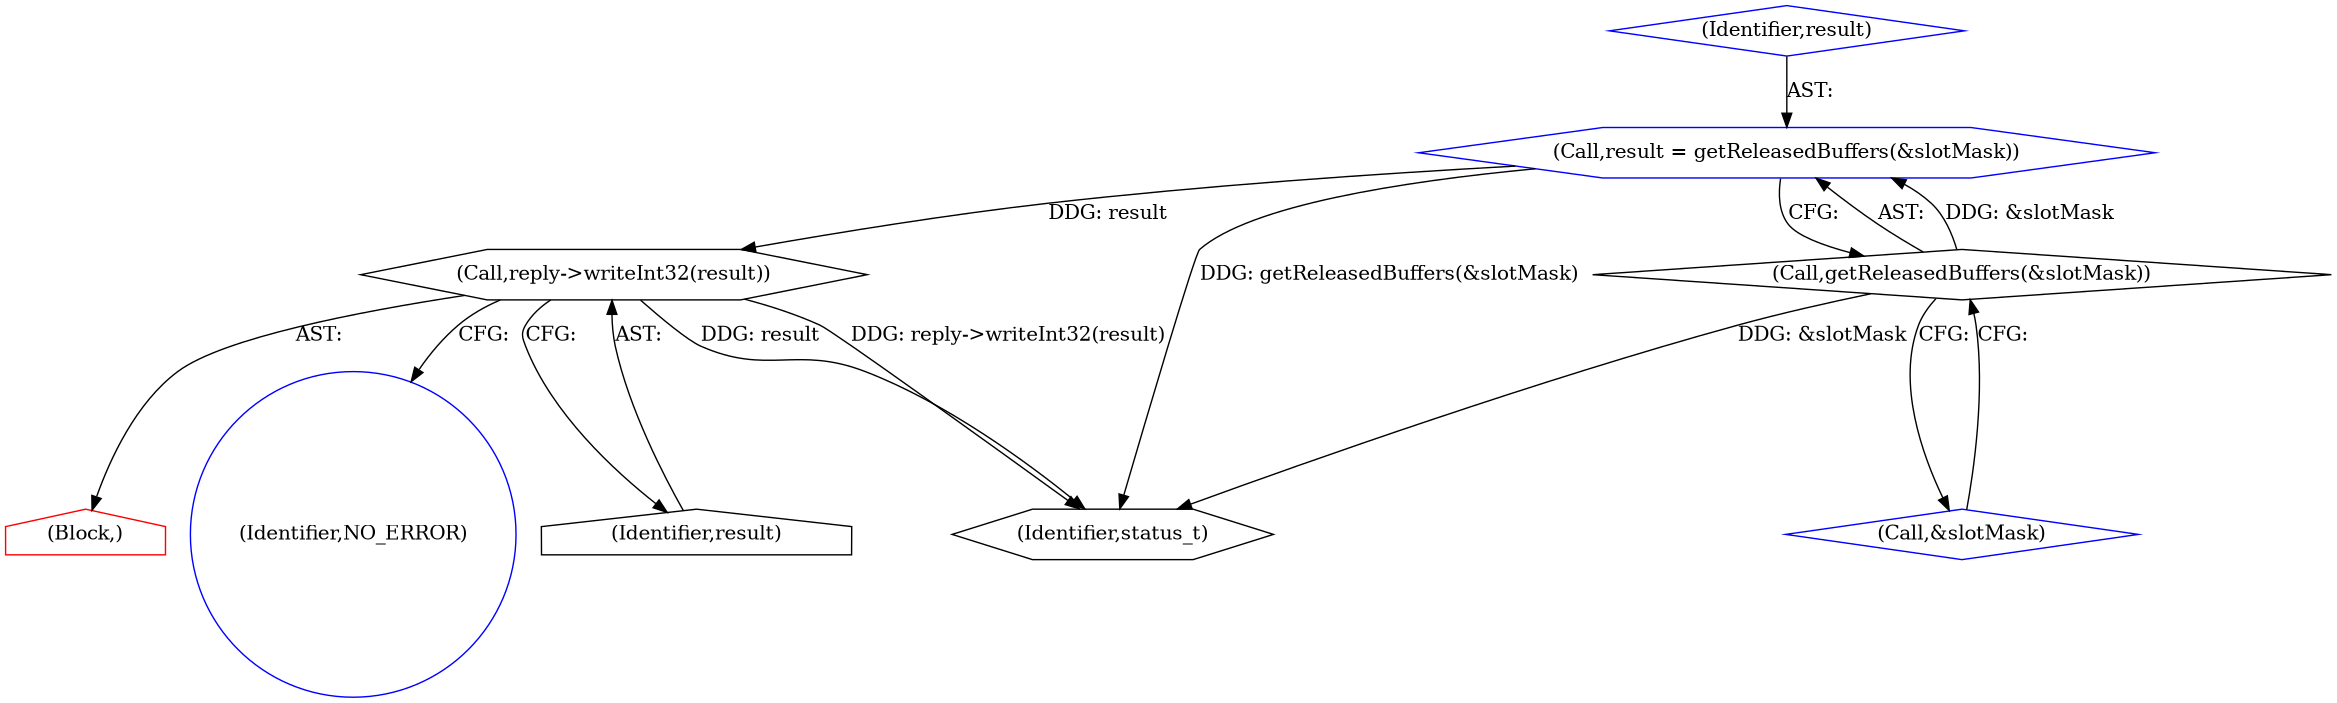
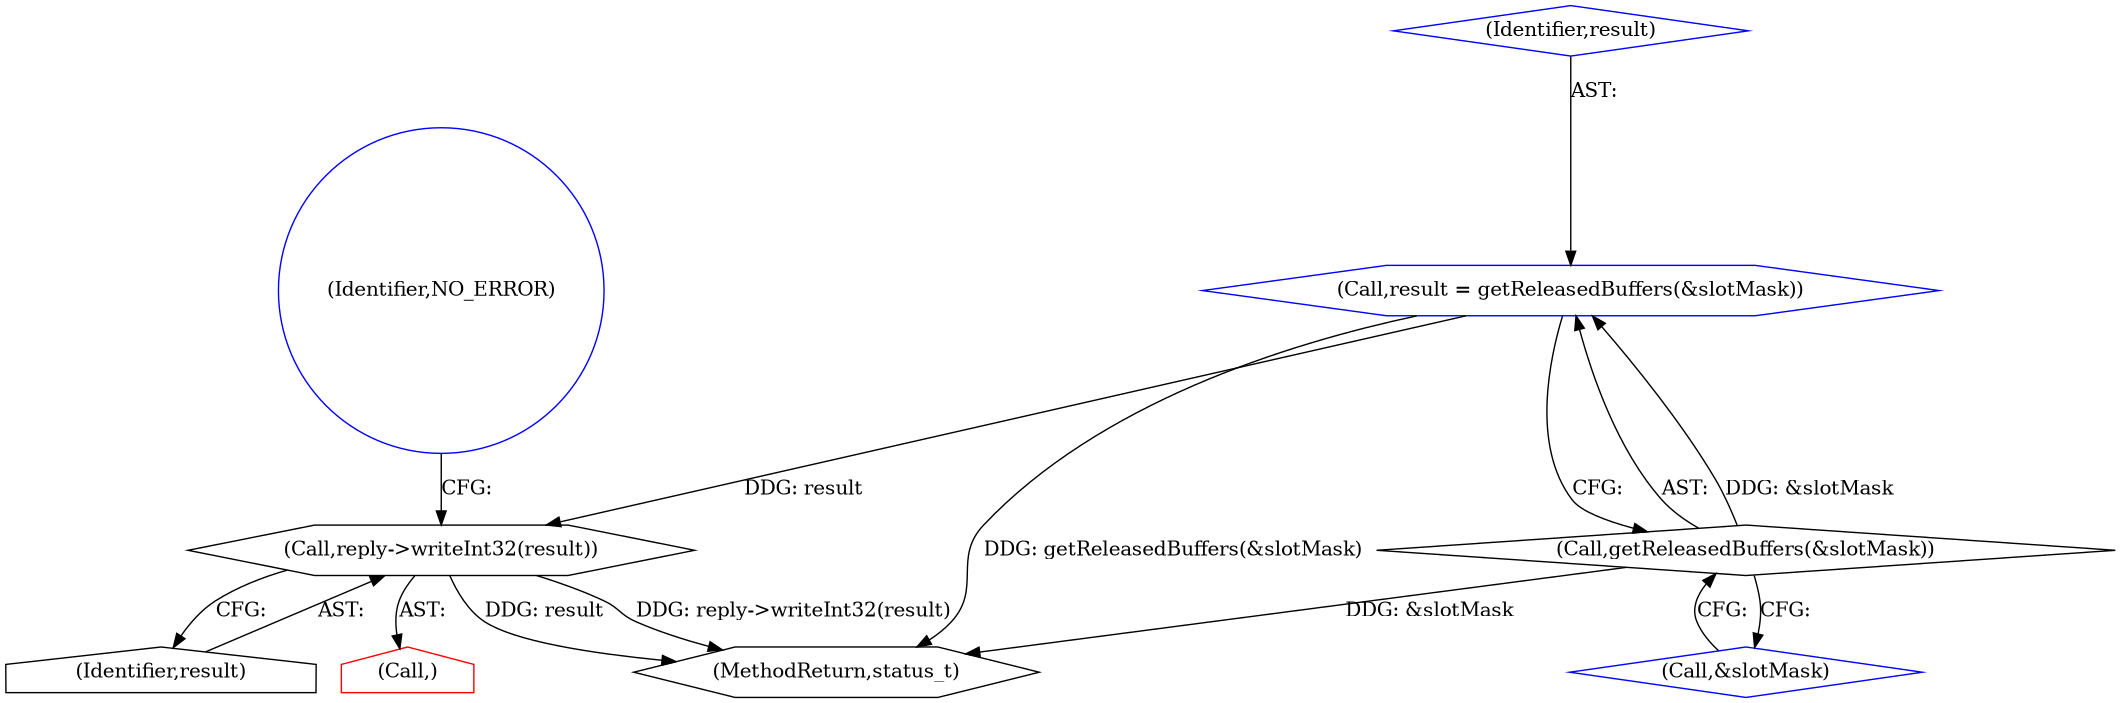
edge "(Call,reply->writeInt32(result))" -> "(Identifier,NO_ERROR)": reversed
node "(Block,)": label "(Block,)" -> "(Call,)"
node "(Identifier,status_t)": label "(Identifier,status_t)" -> "(MethodReturn,status_t)"
